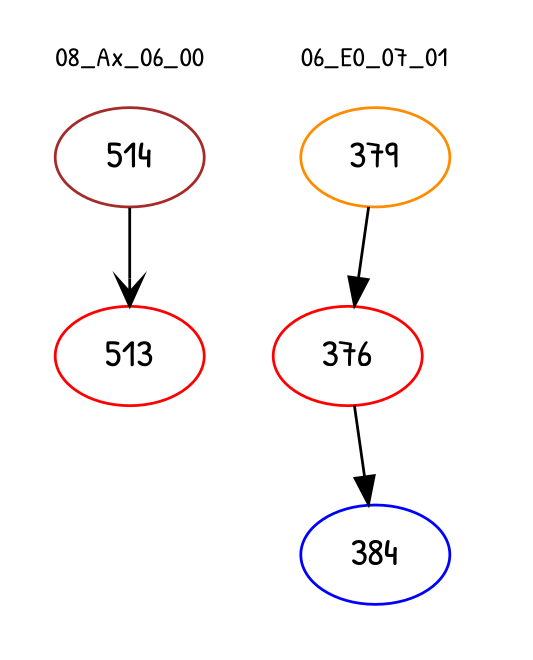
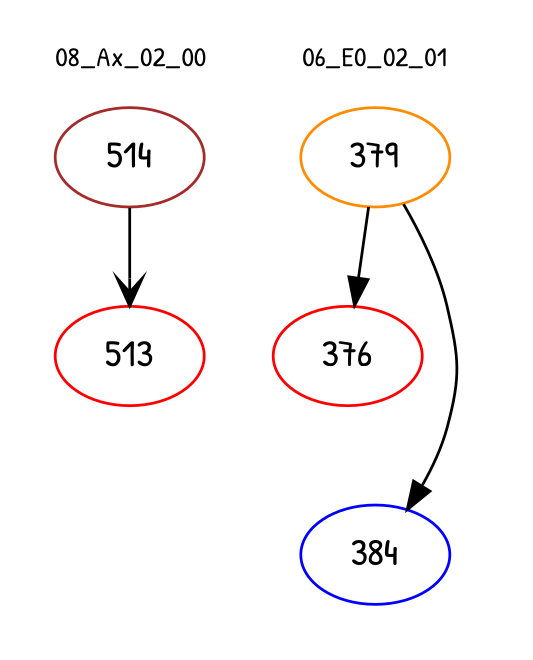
cluster "08_Ax_06_00": label "08_Ax_06_00" -> "08_Ax_02_00"
cluster "06_E0_07_01": label "06_E0_07_01" -> "06_E0_02_01"
edge "376" -> "384": now "379" -> "384"
